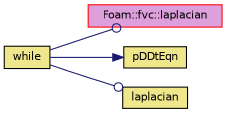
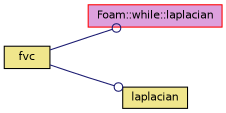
node "Foam::fvc::laplacian": label "Foam::fvc::laplacian" -> "Foam::while::laplacian"
node "while": label "while" -> "fvc"
node "pDDtEqn": removed
